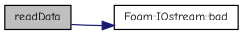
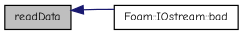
edge "readData" -> "Foam::IOstream::bad": reversed
